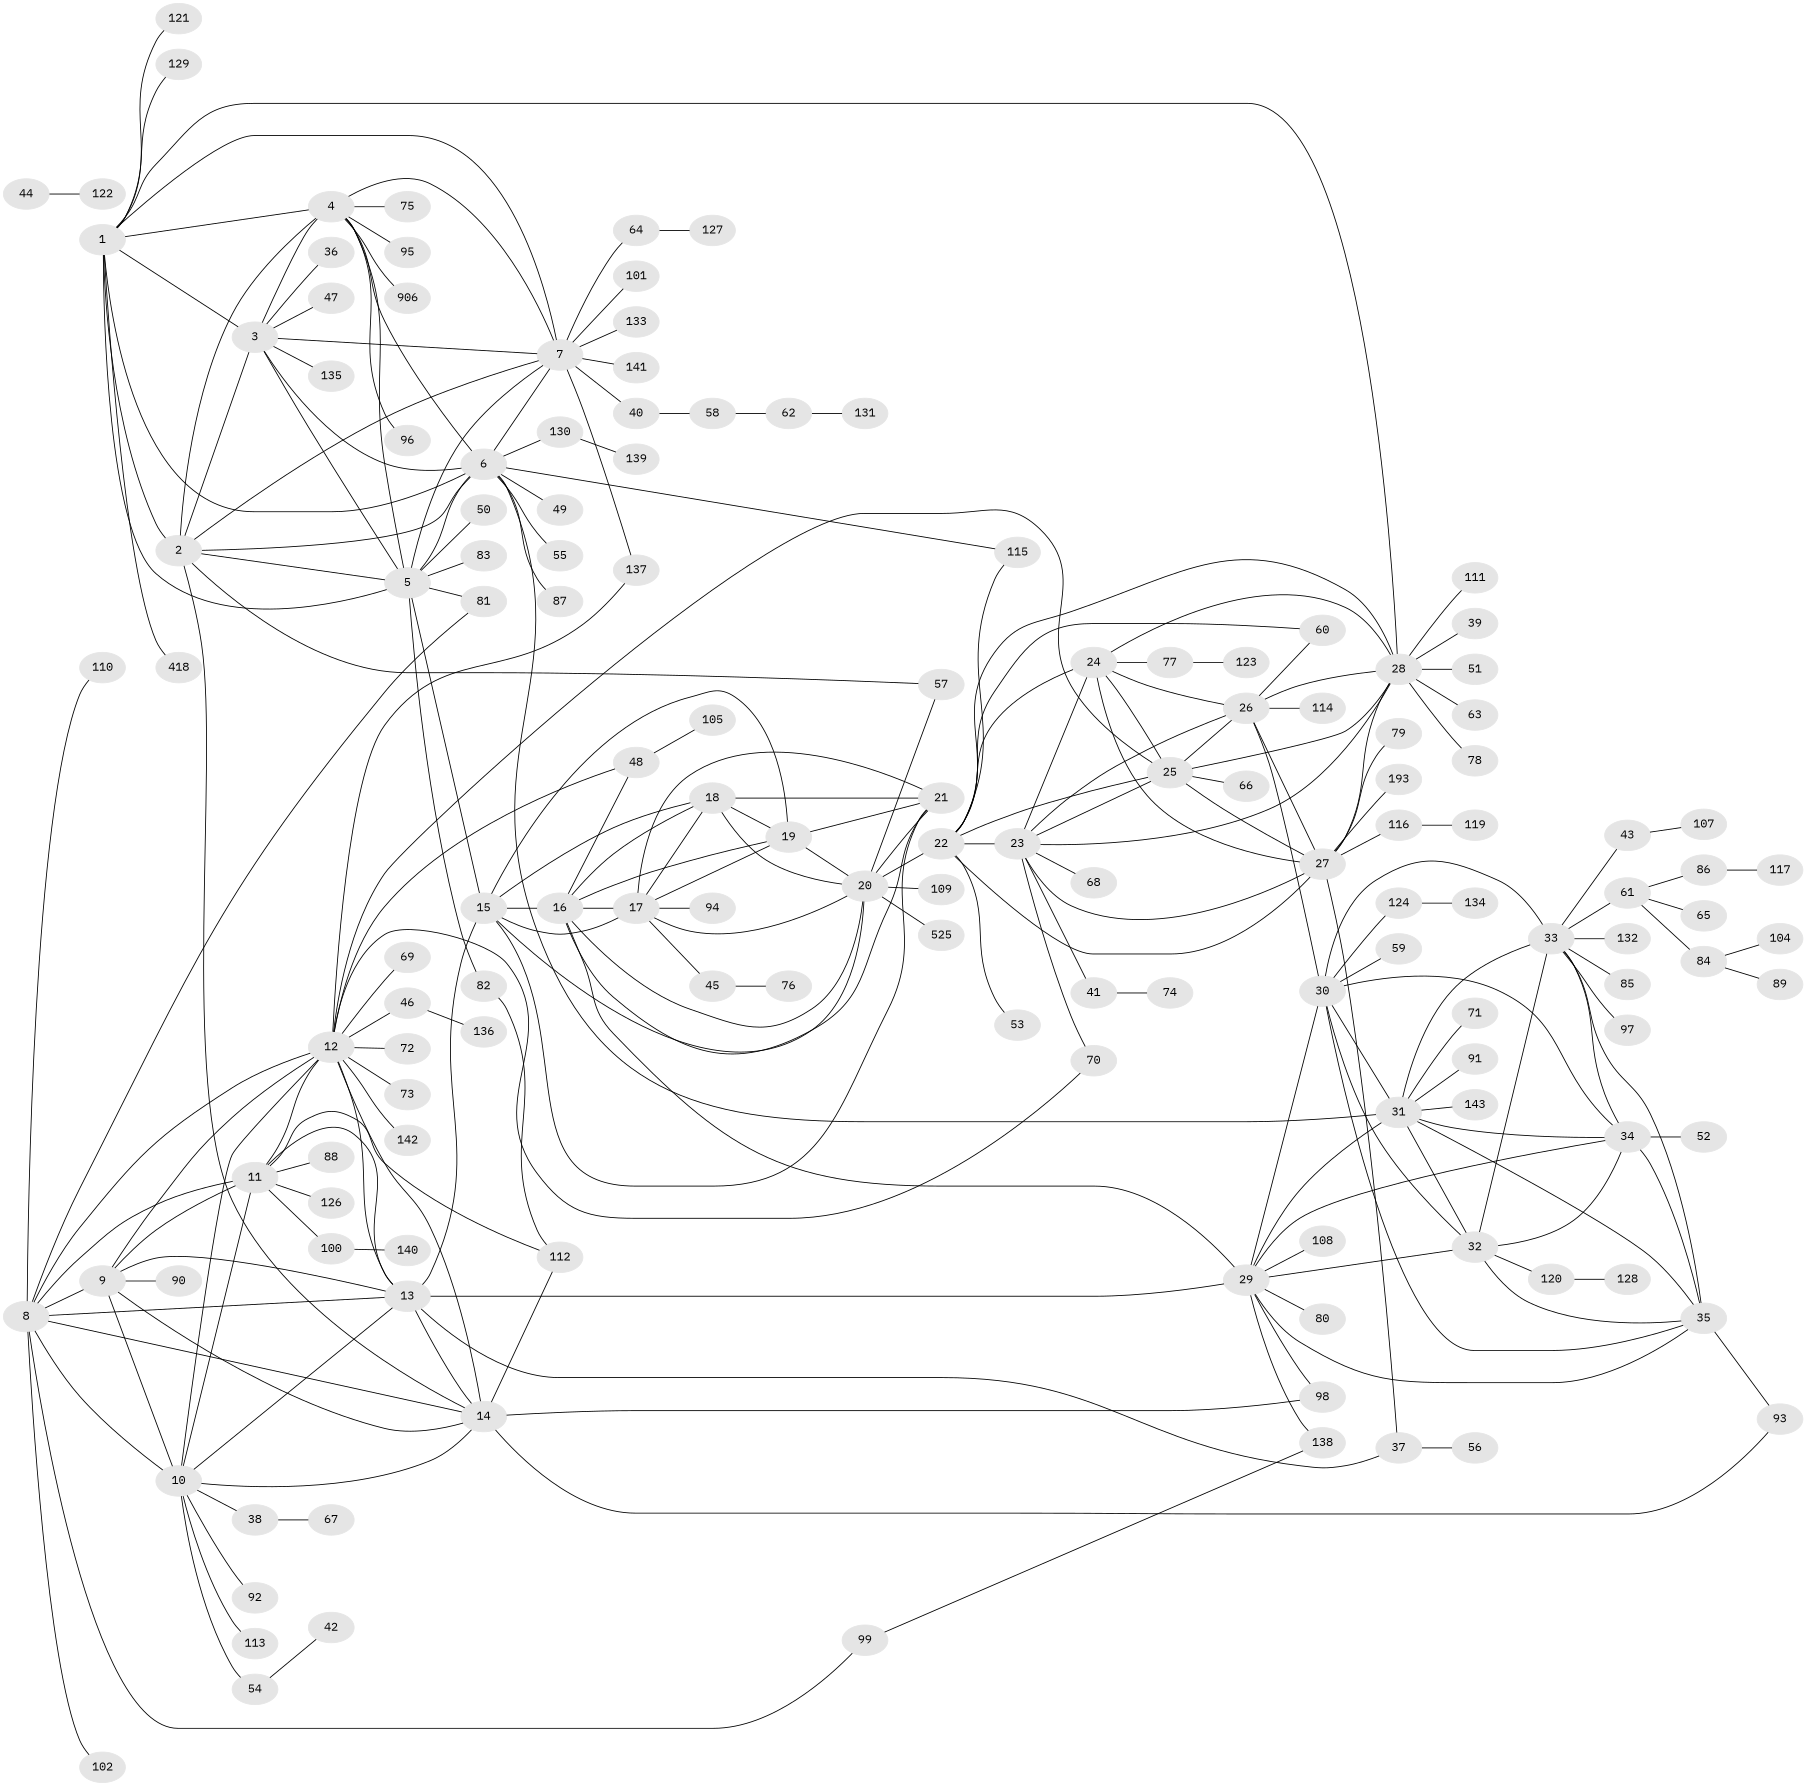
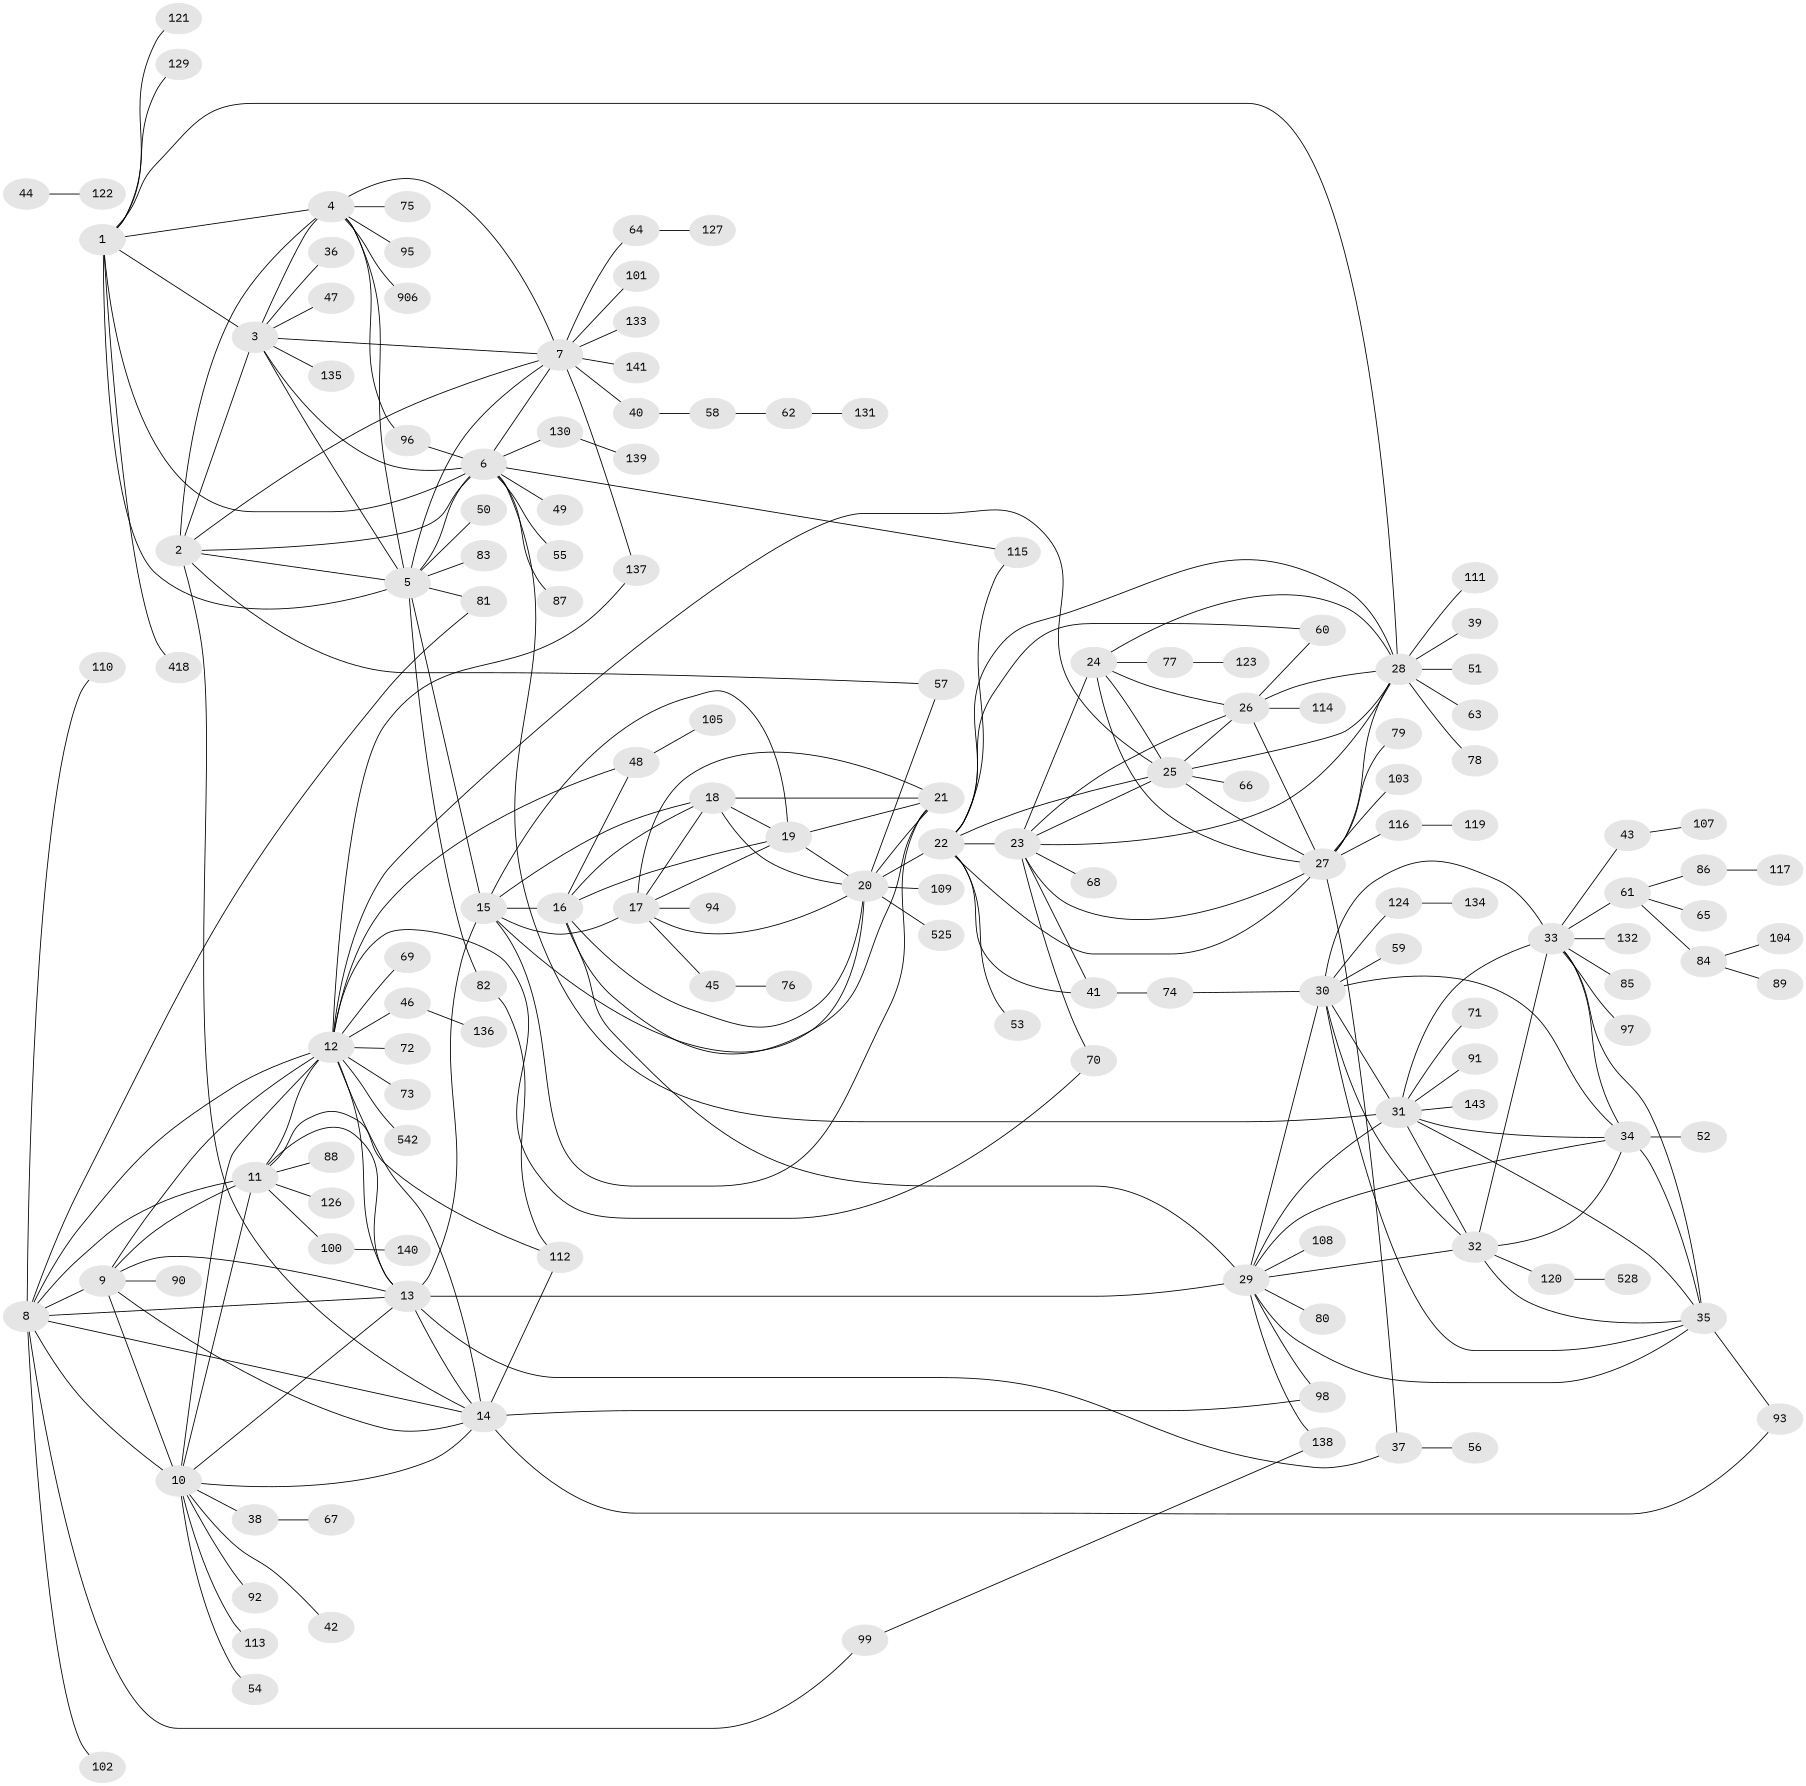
edge "1" -- "7": removed
edge "4" -- "6": now "96" -- "6"
edge "1" -- "2": removed
edge "24" -- "22": now "41" -- "22"
node "193": label "193" -> "103"
edge "26" -- "30": now "74" -- "30"
edge "16" -- "17": removed
node "142": label "142" -> "542"
node "128": label "128" -> "528"
edge "42" -- "54": now "42" -- "10"
